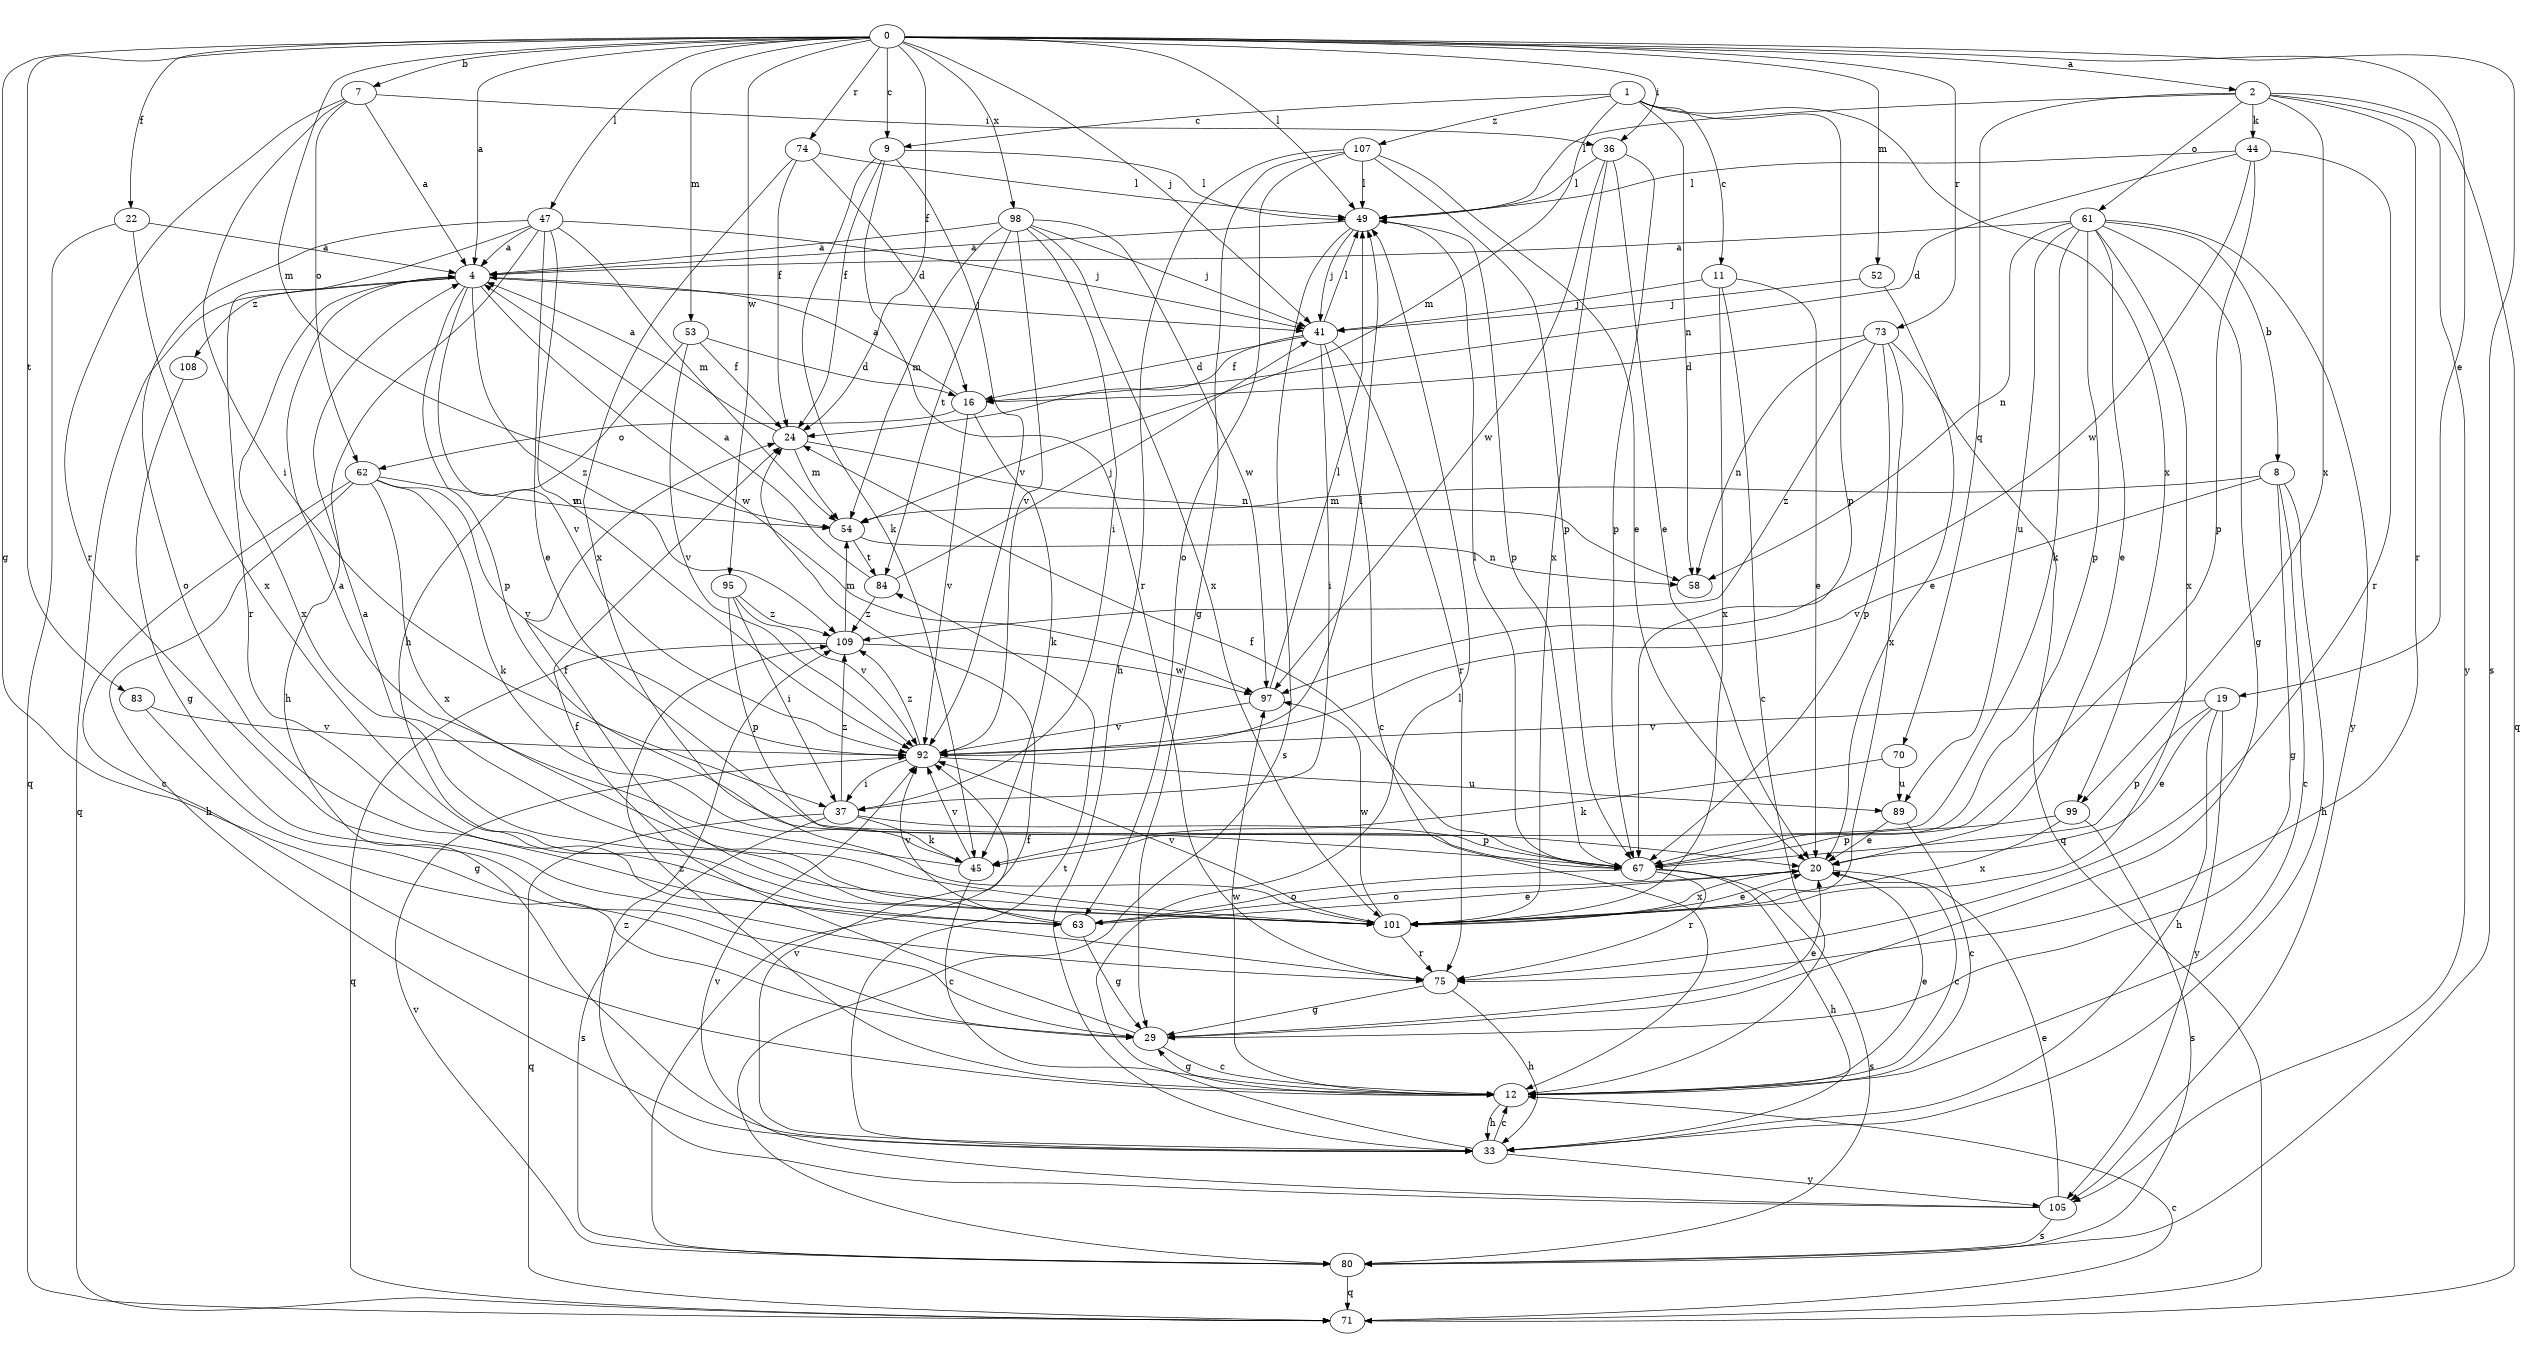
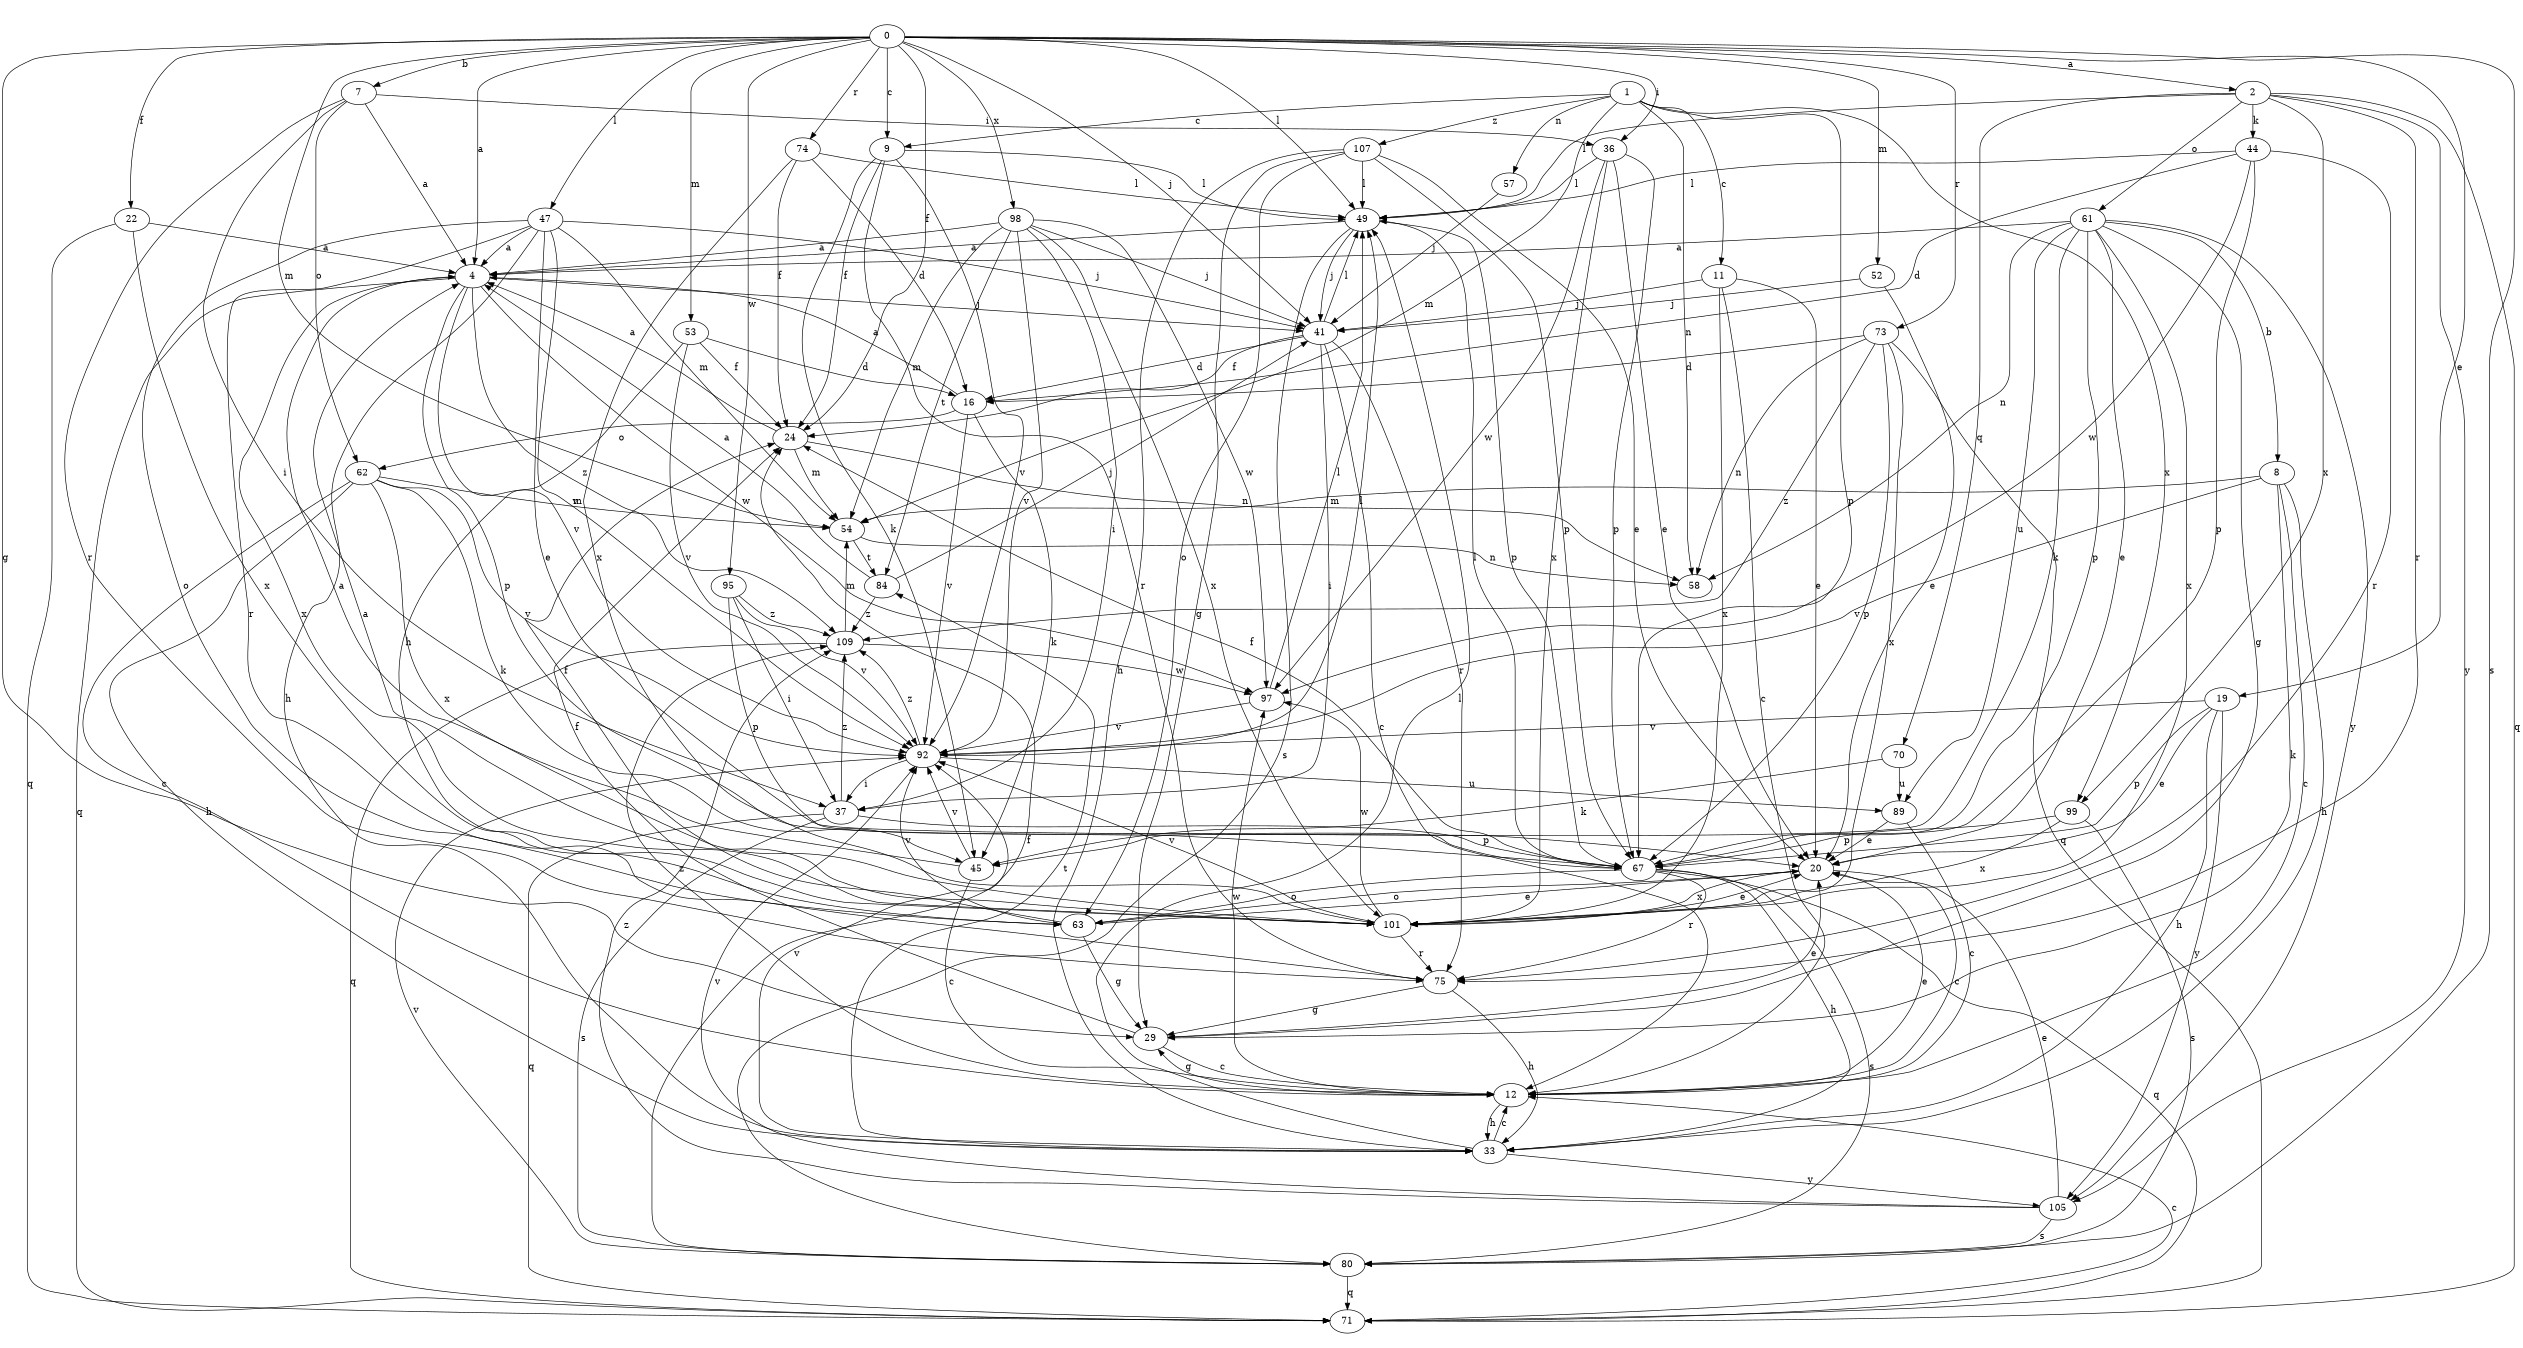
node "57": added
node "108": removed
node "83": removed
edge "8" -> "29": label "g" -> "k"
edge "37" -> "45": removed, label "k"
edge "67" -> "71": added, label "q"
